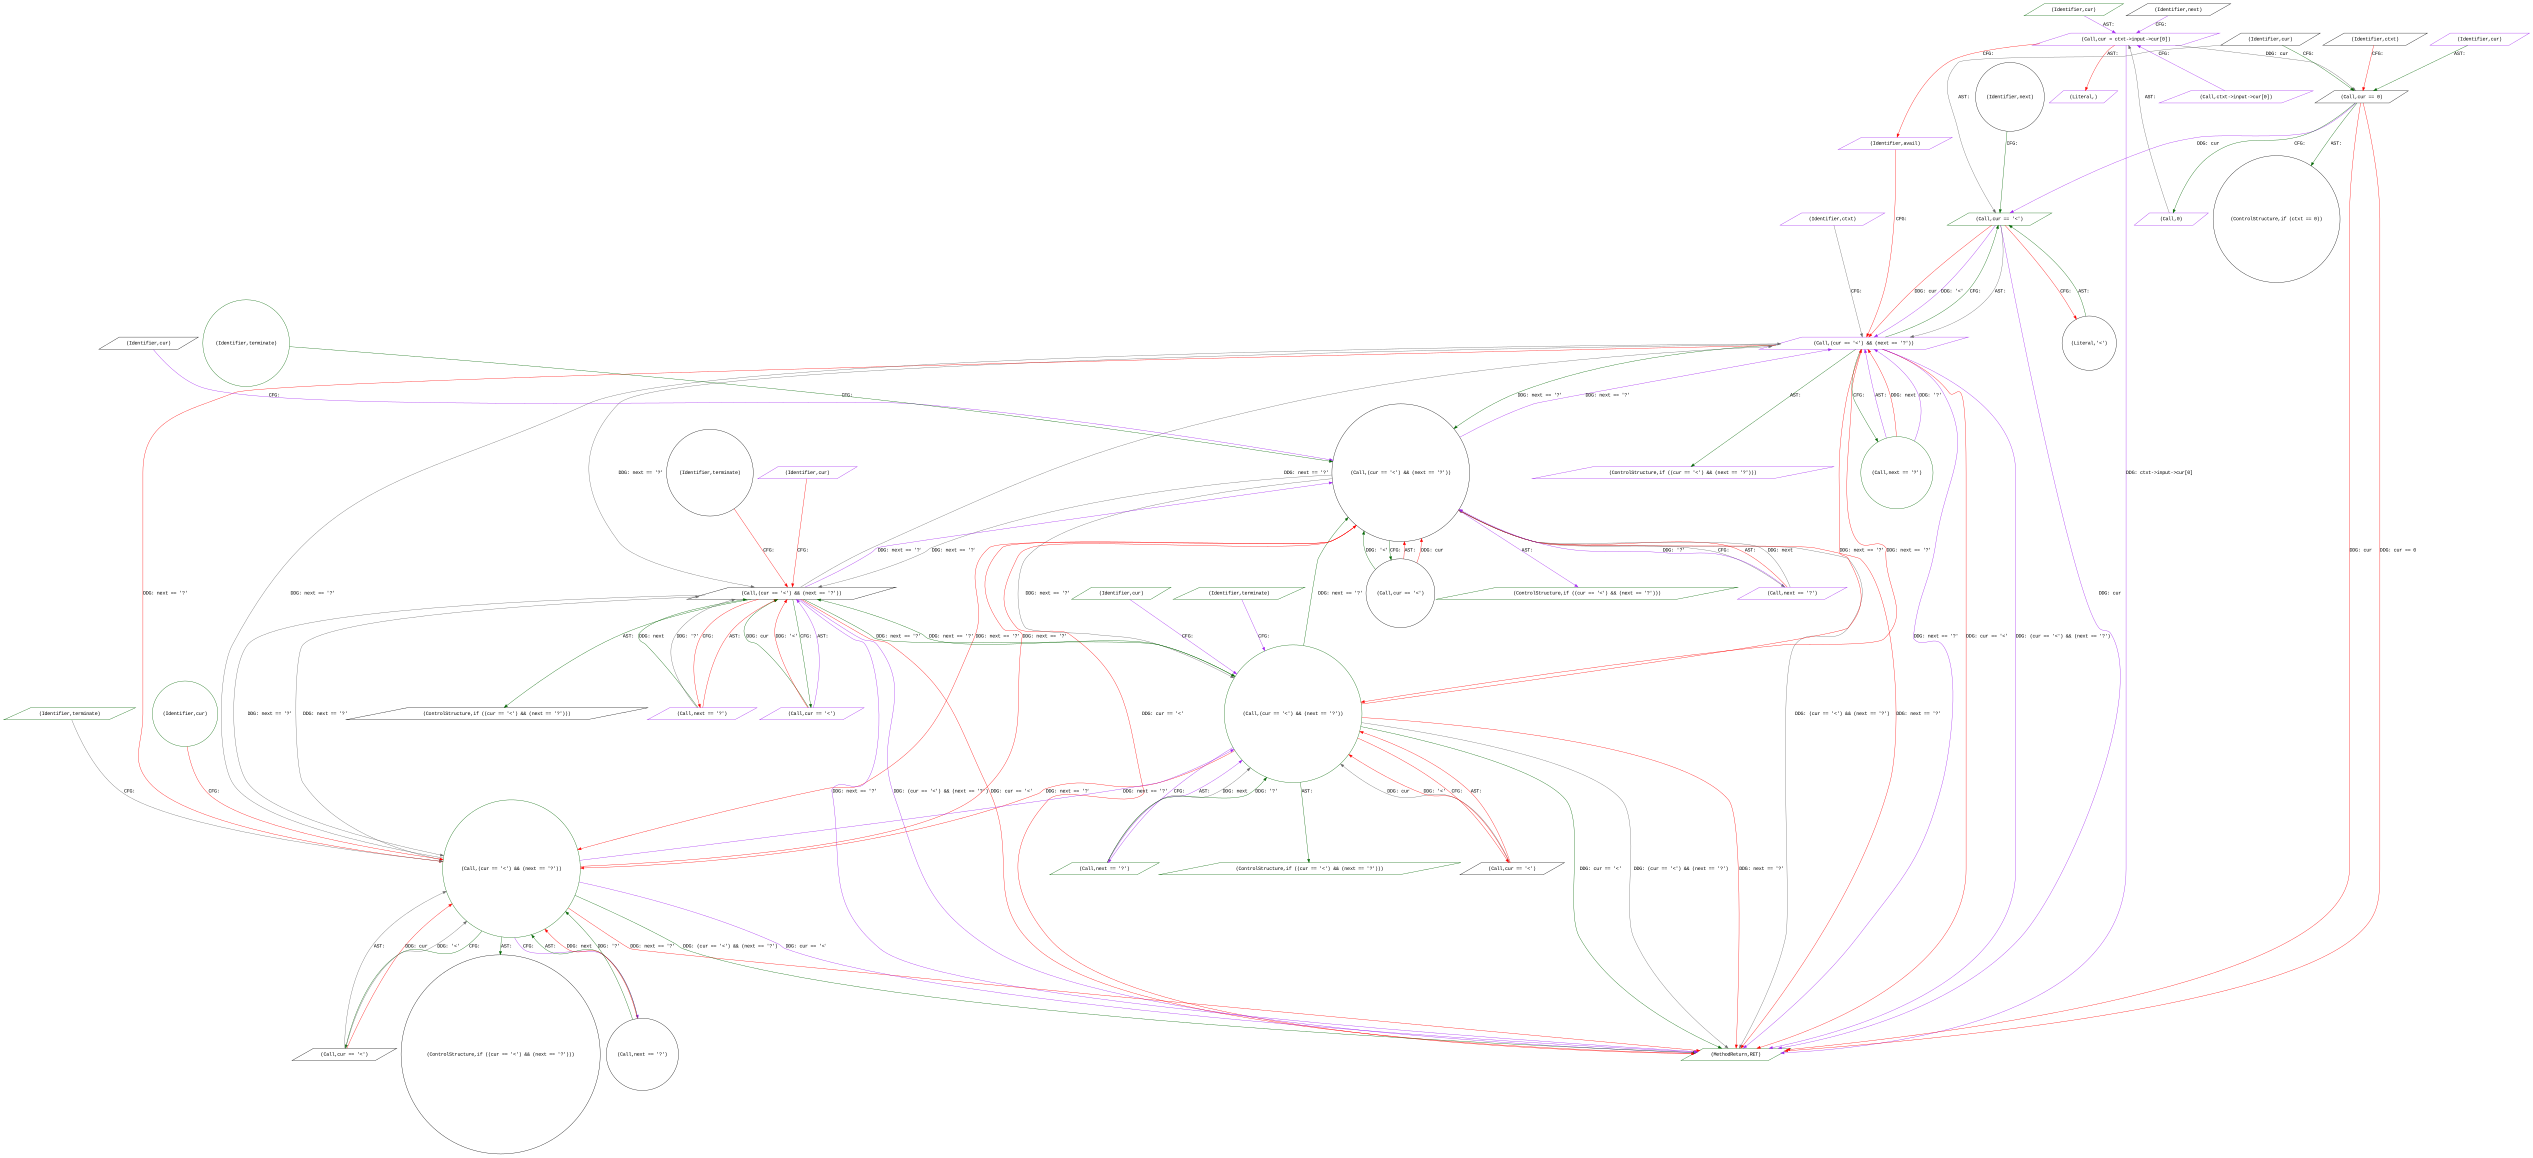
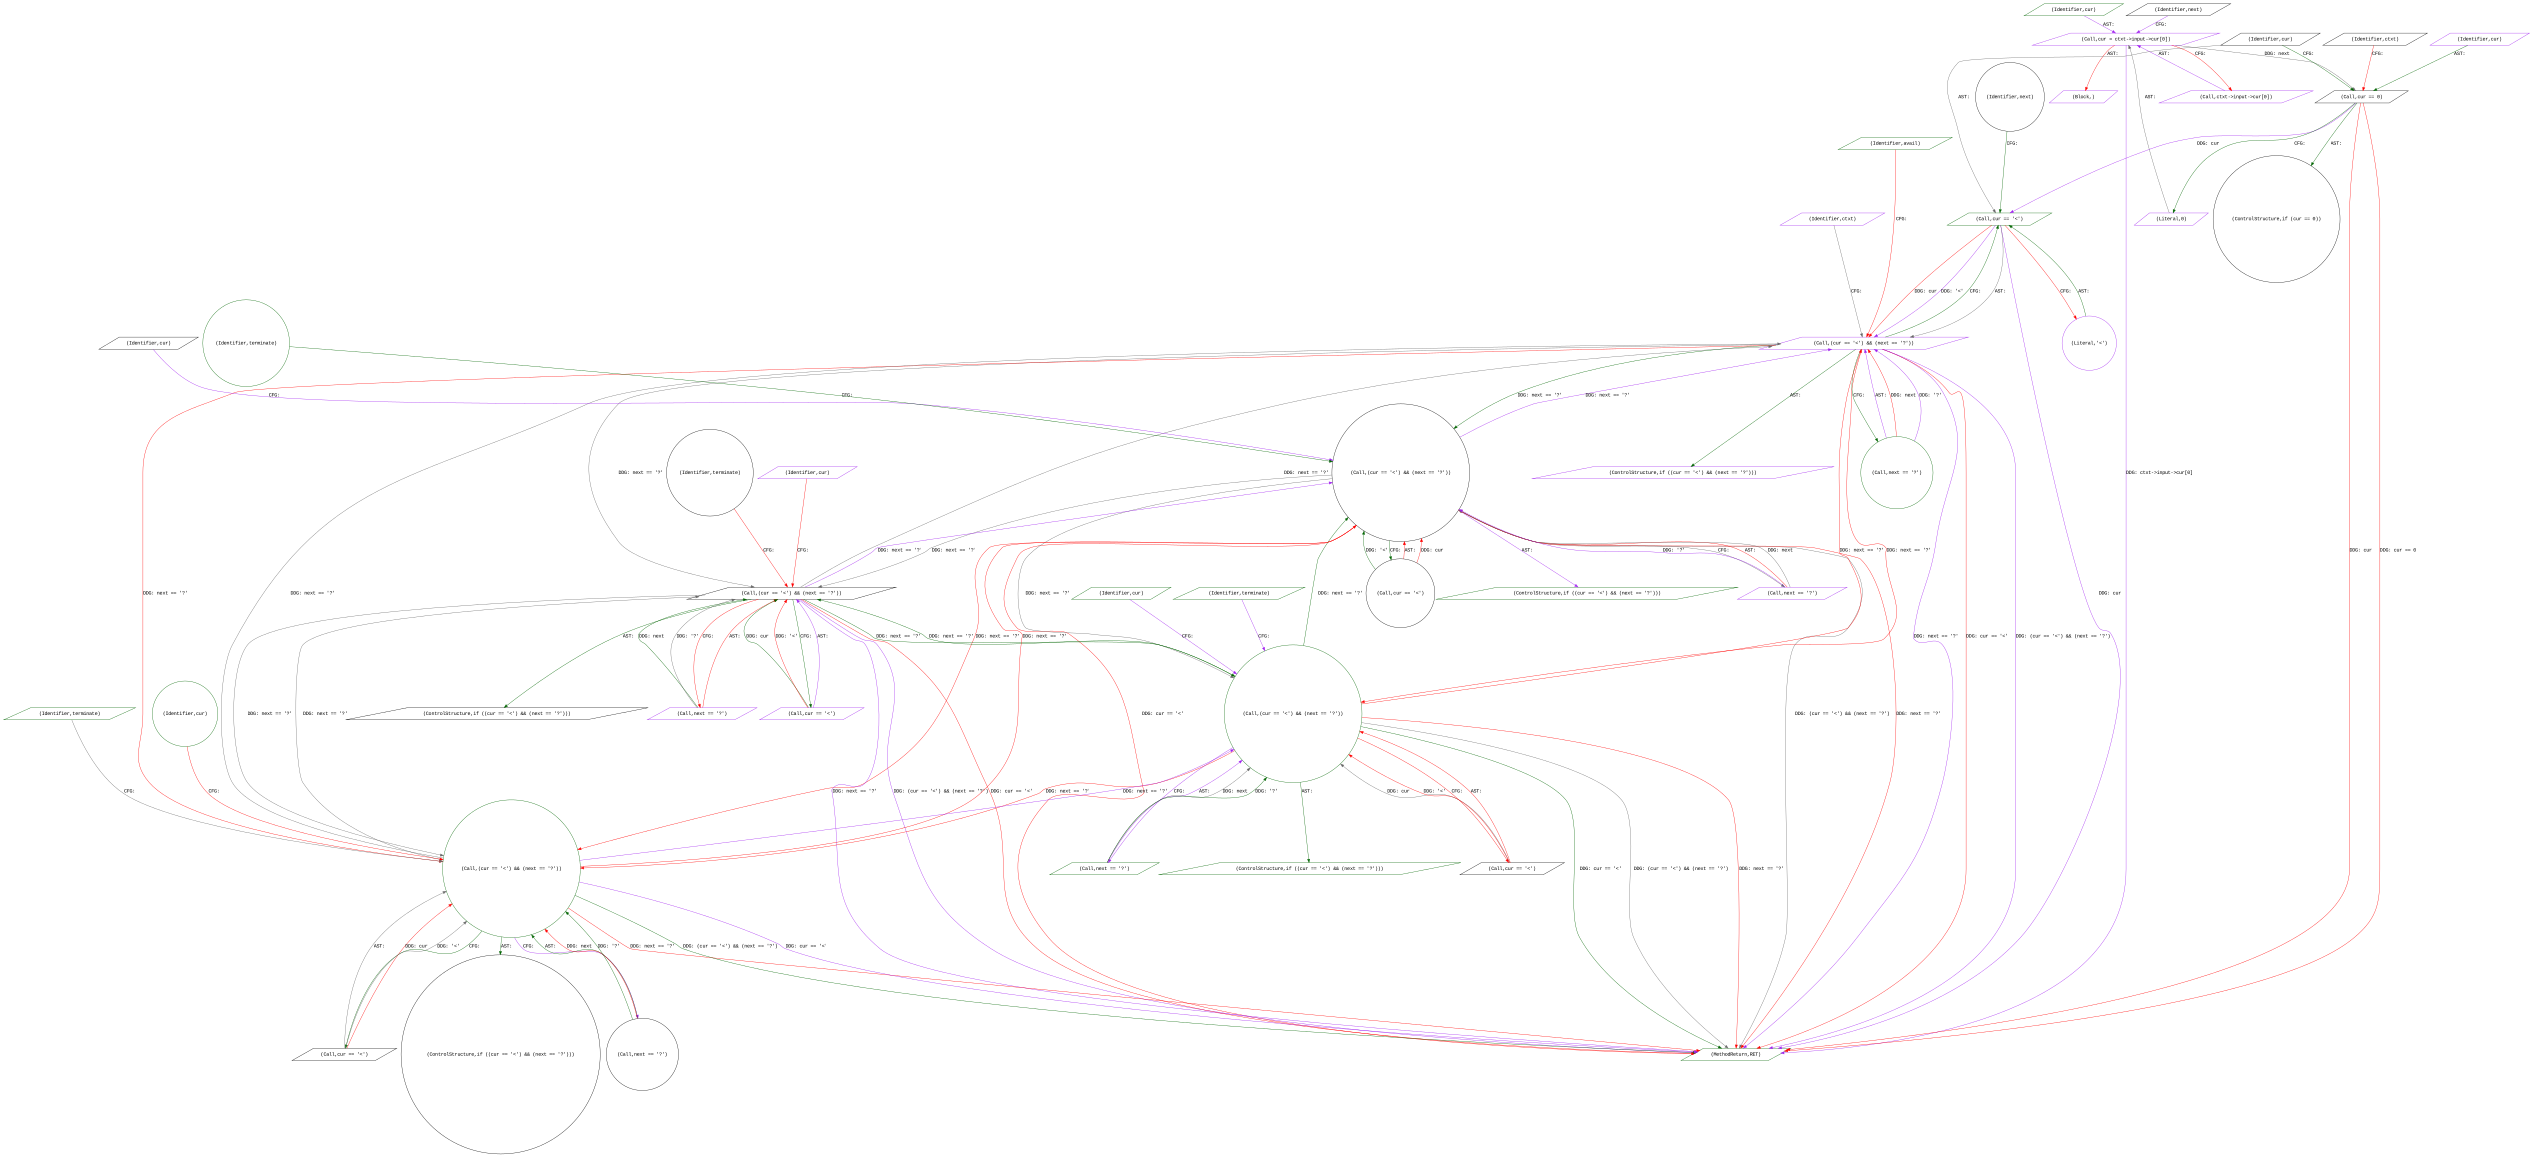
edge "(Call,ctxt->input->cur[0])" -> "(Call,cur = ctxt->input->cur[0])": label "CFG: " -> "AST: "
edge "(Call,cur = ctxt->input->cur[0])" -> "(Call,cur == 0)": label "DDG: cur" -> "DDG: next"
edge "(Call,cur = ctxt->input->cur[0])" -> "(Identifier,avail)": now "(Call,cur = ctxt->input->cur[0])" -> "(Call,ctxt->input->cur[0])"
node "(Literal,)": label "(Literal,)" -> "(Block,)"
node "(Identifier,avail)": color purple -> darkgreen
node "(Call,0)": label "(Call,0)" -> "(Literal,0)"
node "(ControlStructure,if (ctxt == 0))": label "(ControlStructure,if (ctxt == 0))" -> "(ControlStructure,if (cur == 0))"
node "(Literal,'<')": color black -> purple
